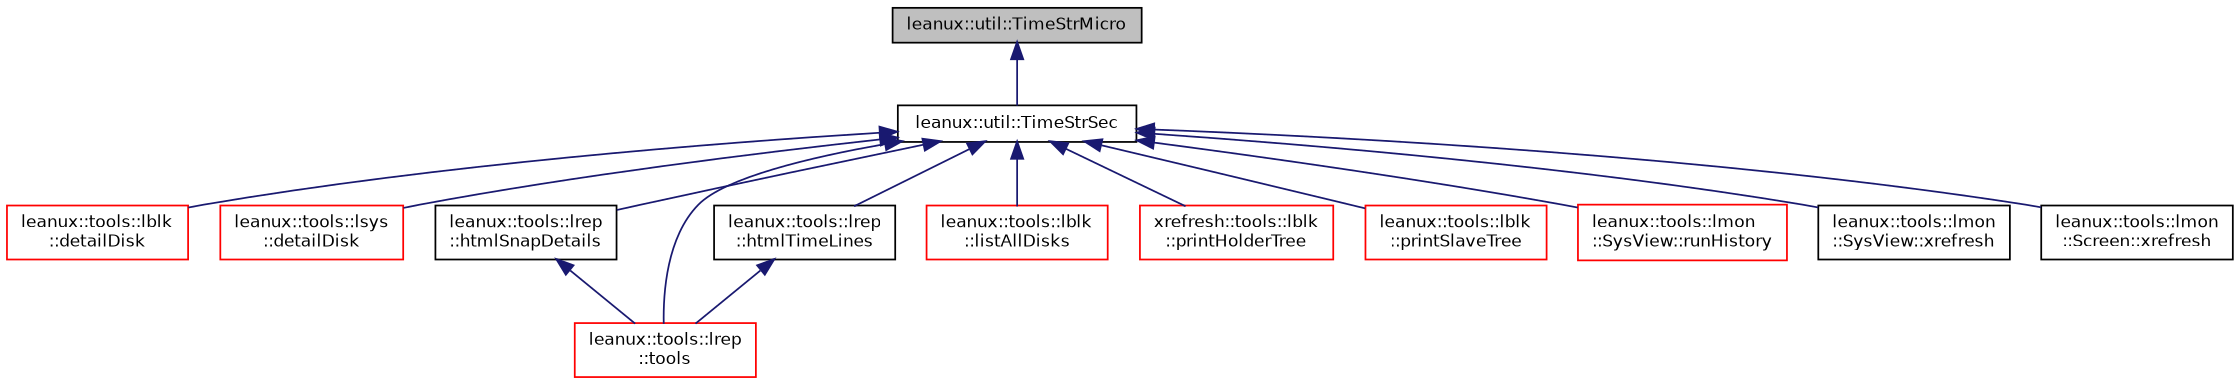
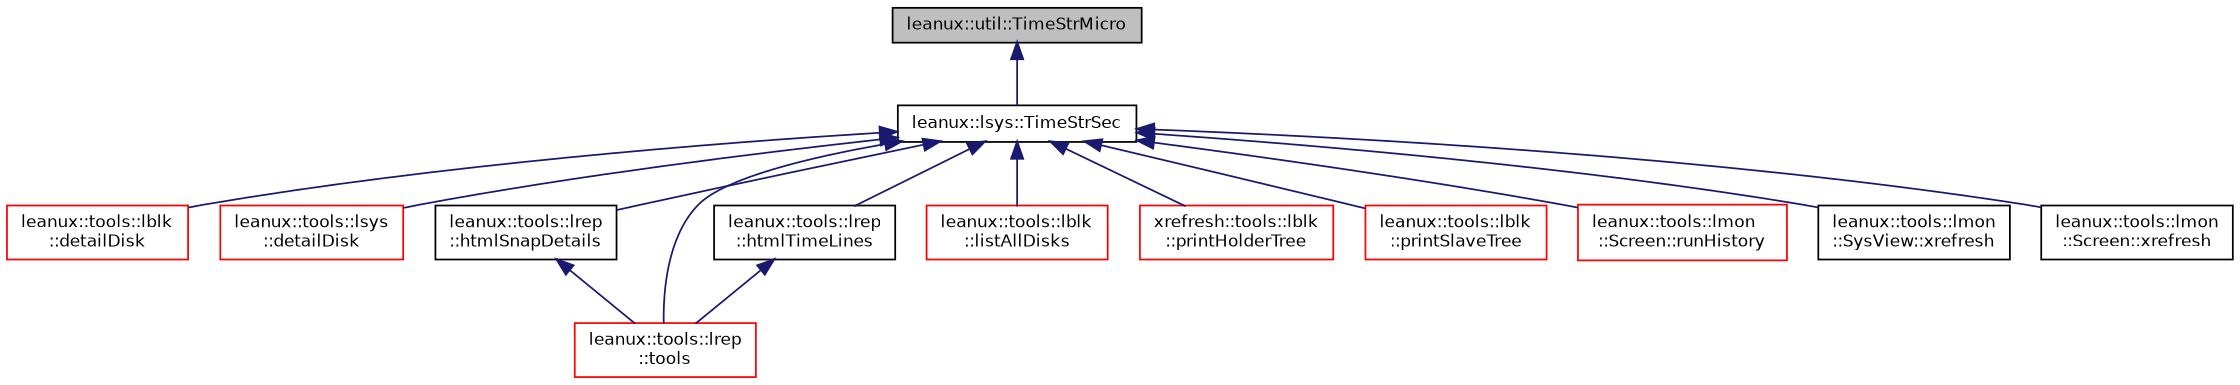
node "leanux::util::TimeStrSec": label "leanux::util::TimeStrSec" -> "leanux::lsys::TimeStrSec"
node "leanux::tools::lmon ::SysView::runHistory": label "leanux::tools::lmon ::SysView::runHistory" -> "leanux::tools::lmon ::Screen::runHistory"
